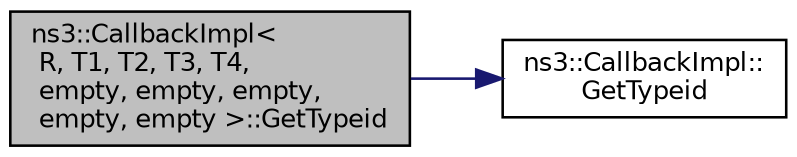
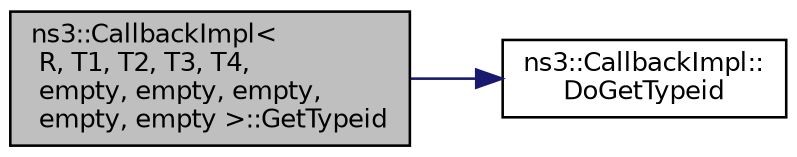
node "ns3::CallbackImpl:: GetTypeid": label "ns3::CallbackImpl:: GetTypeid" -> "ns3::CallbackImpl:: DoGetTypeid"
